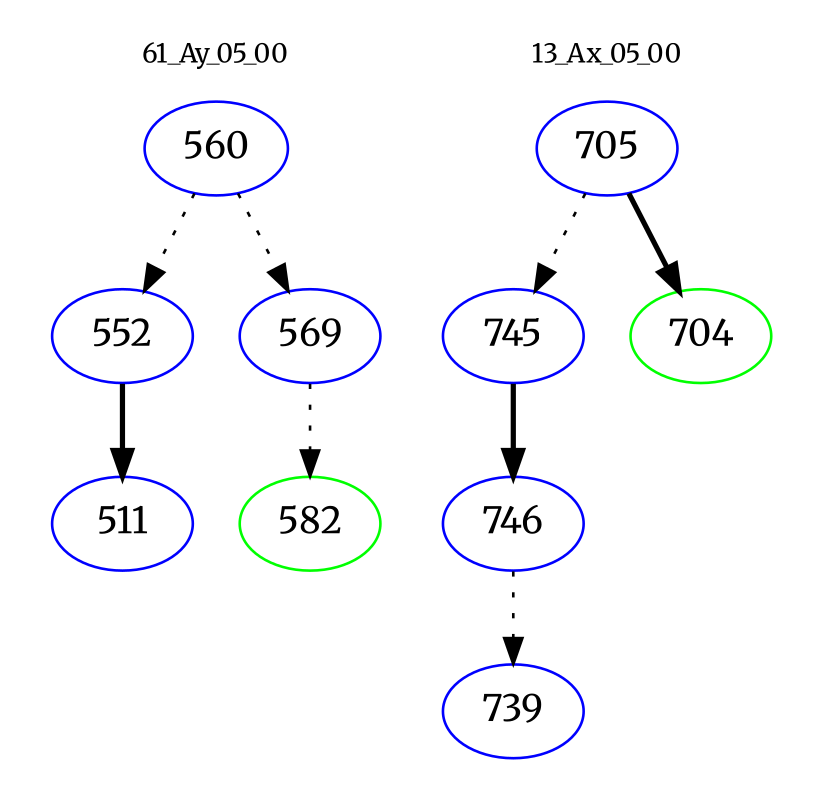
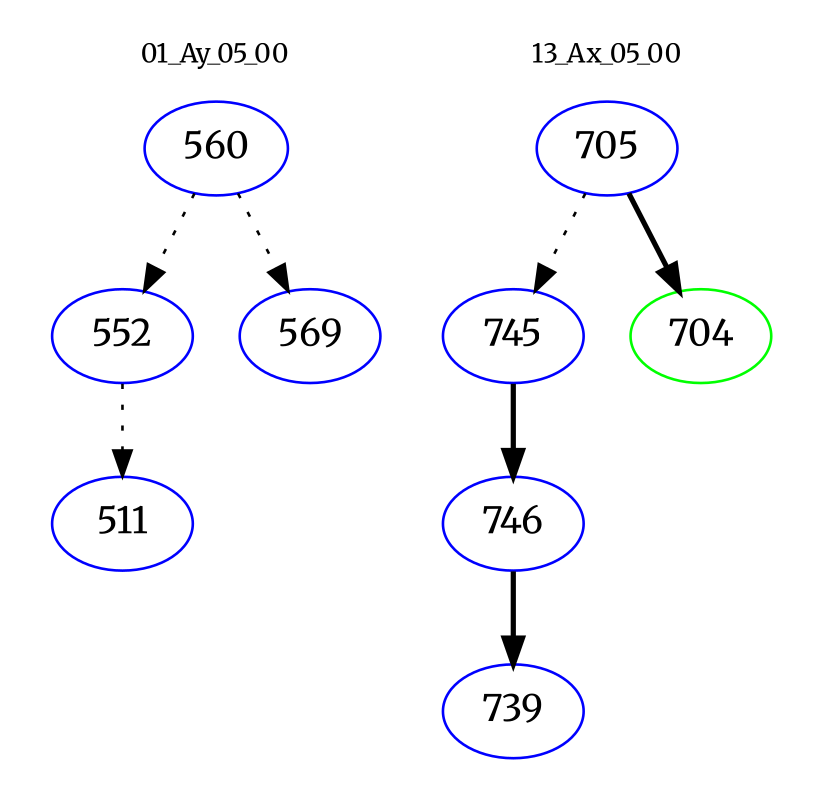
cluster "61_Ay_05_00": label "61_Ay_05_00" -> "01_Ay_05_00"
edge "552" -> "511": style bold -> dotted
node "582": removed
edge "746" -> "739": style dotted -> bold
